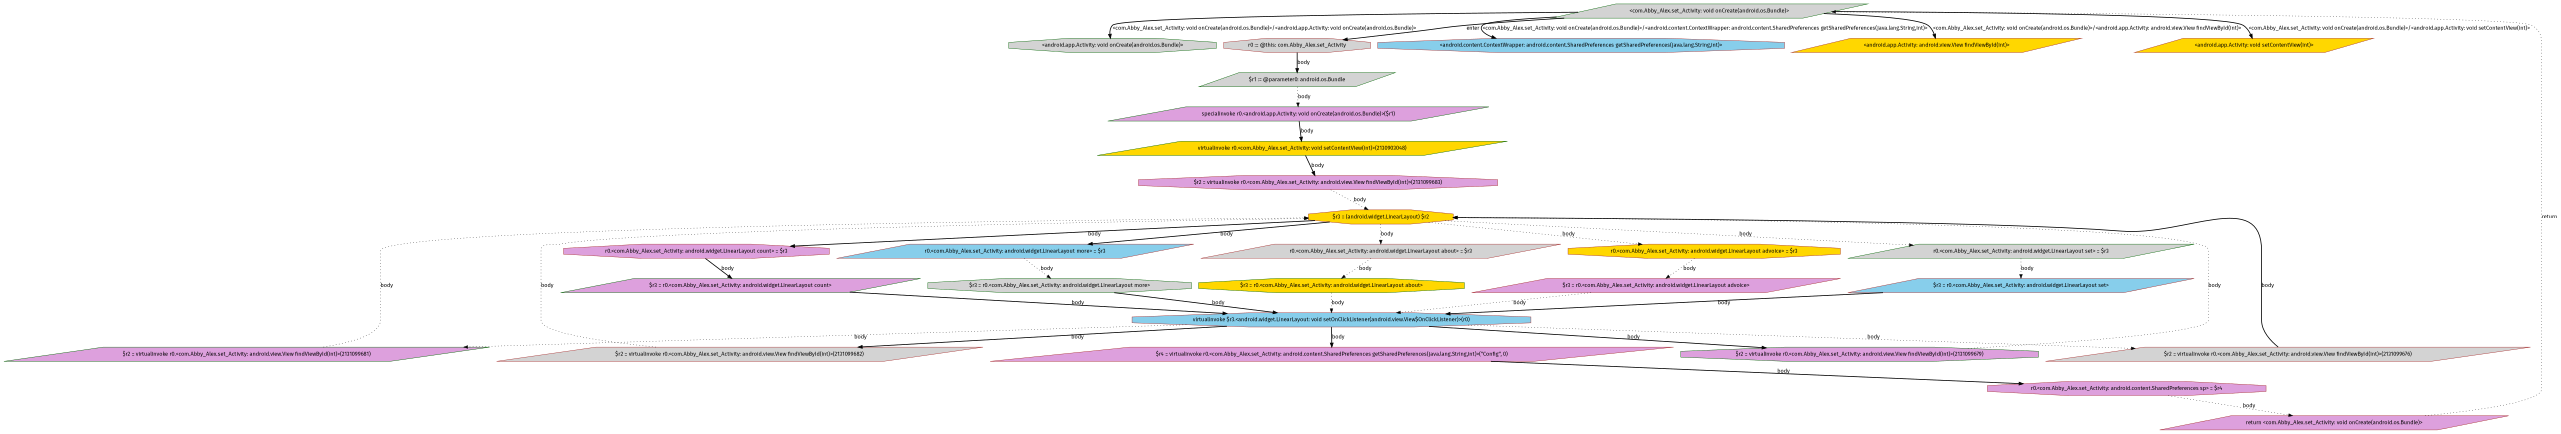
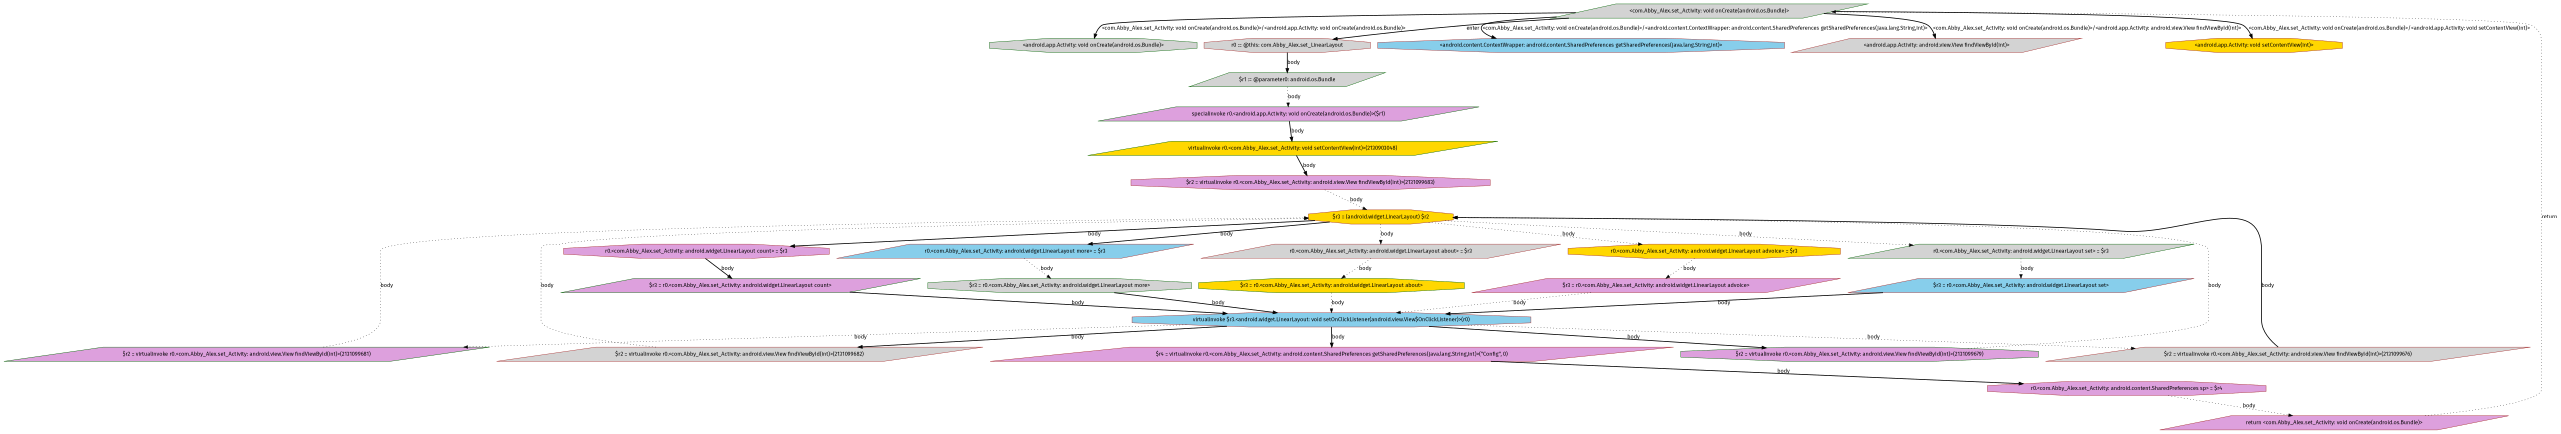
node "r0 := @this: com.Abby_Alex.set_Activity": label "r0 := @this: com.Abby_Alex.set_Activity" -> "r0 := @this: com.Abby_Alex.set_LinearLayout"
node "<android.app.Activity: android.view.View findViewById(int)>": fillcolor gold -> lightgrey
node "<android.app.Activity: void setContentView(int)>": shape parallelogram -> octagon
